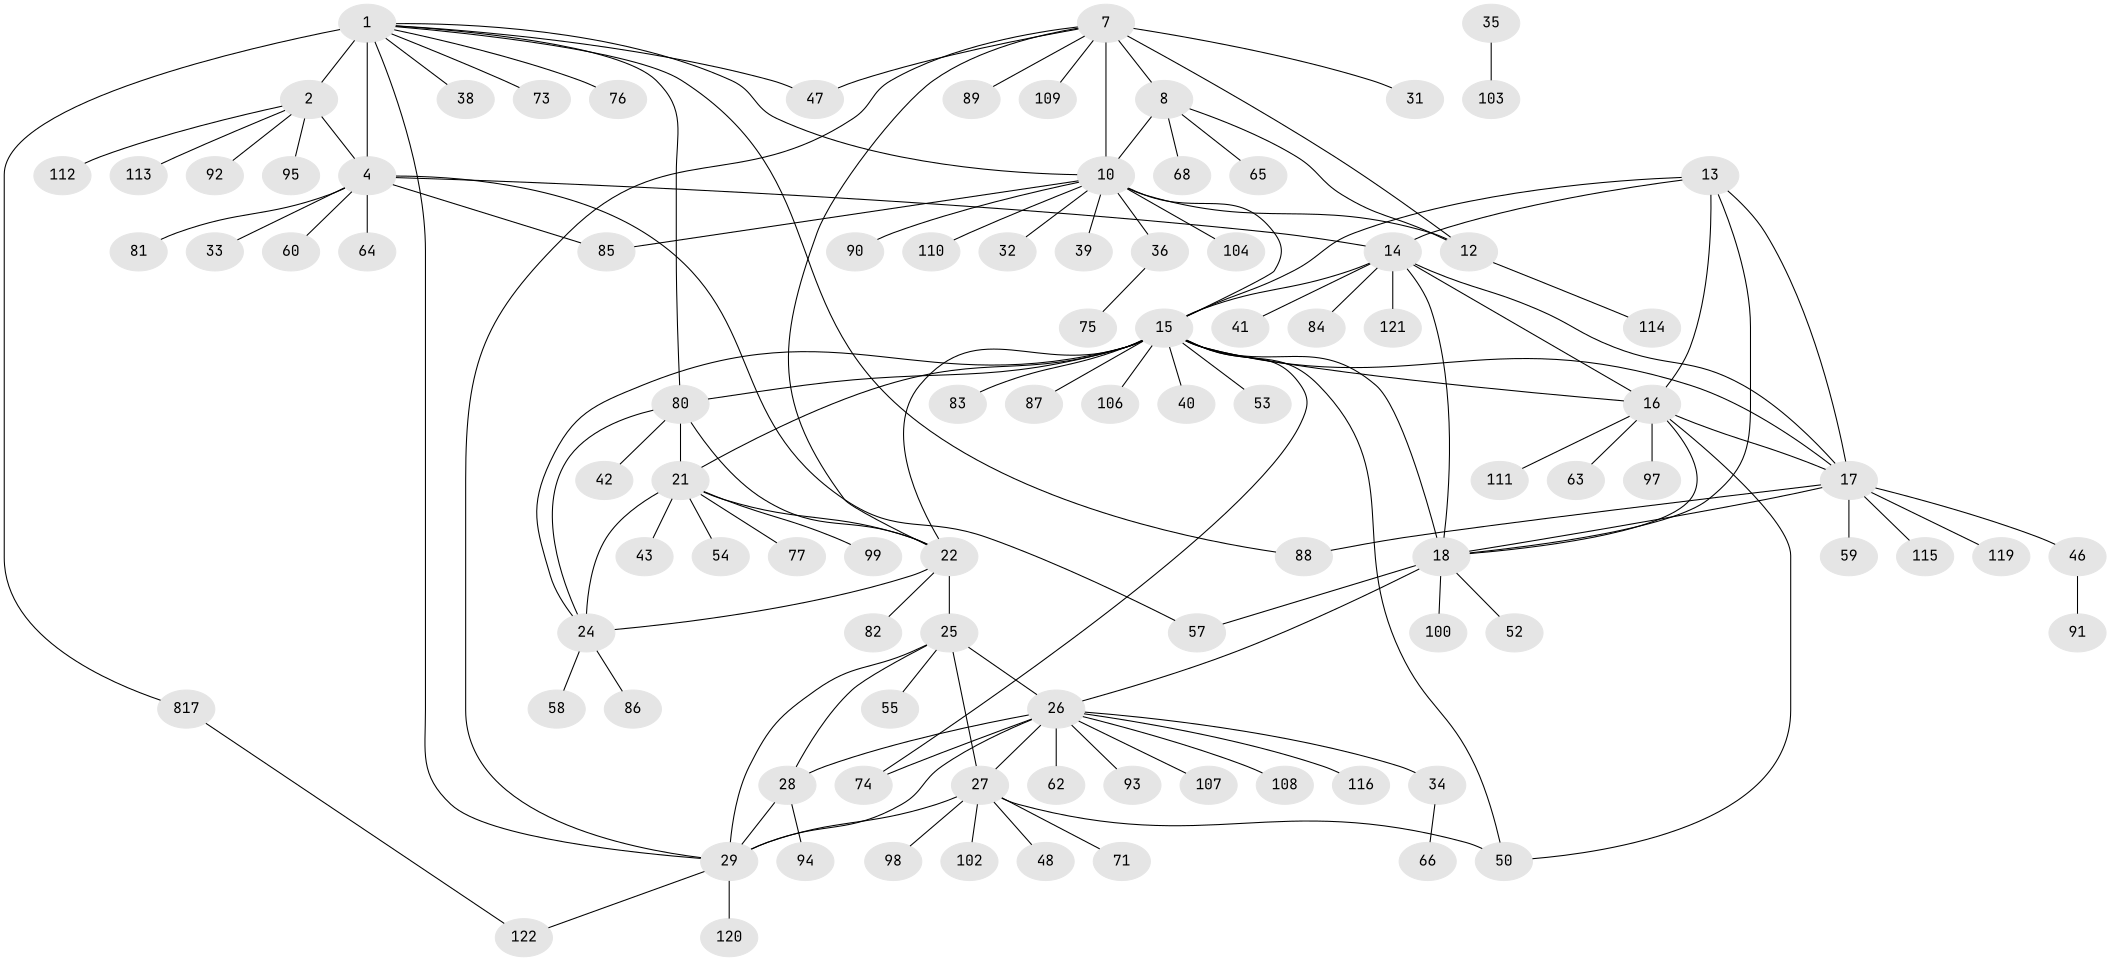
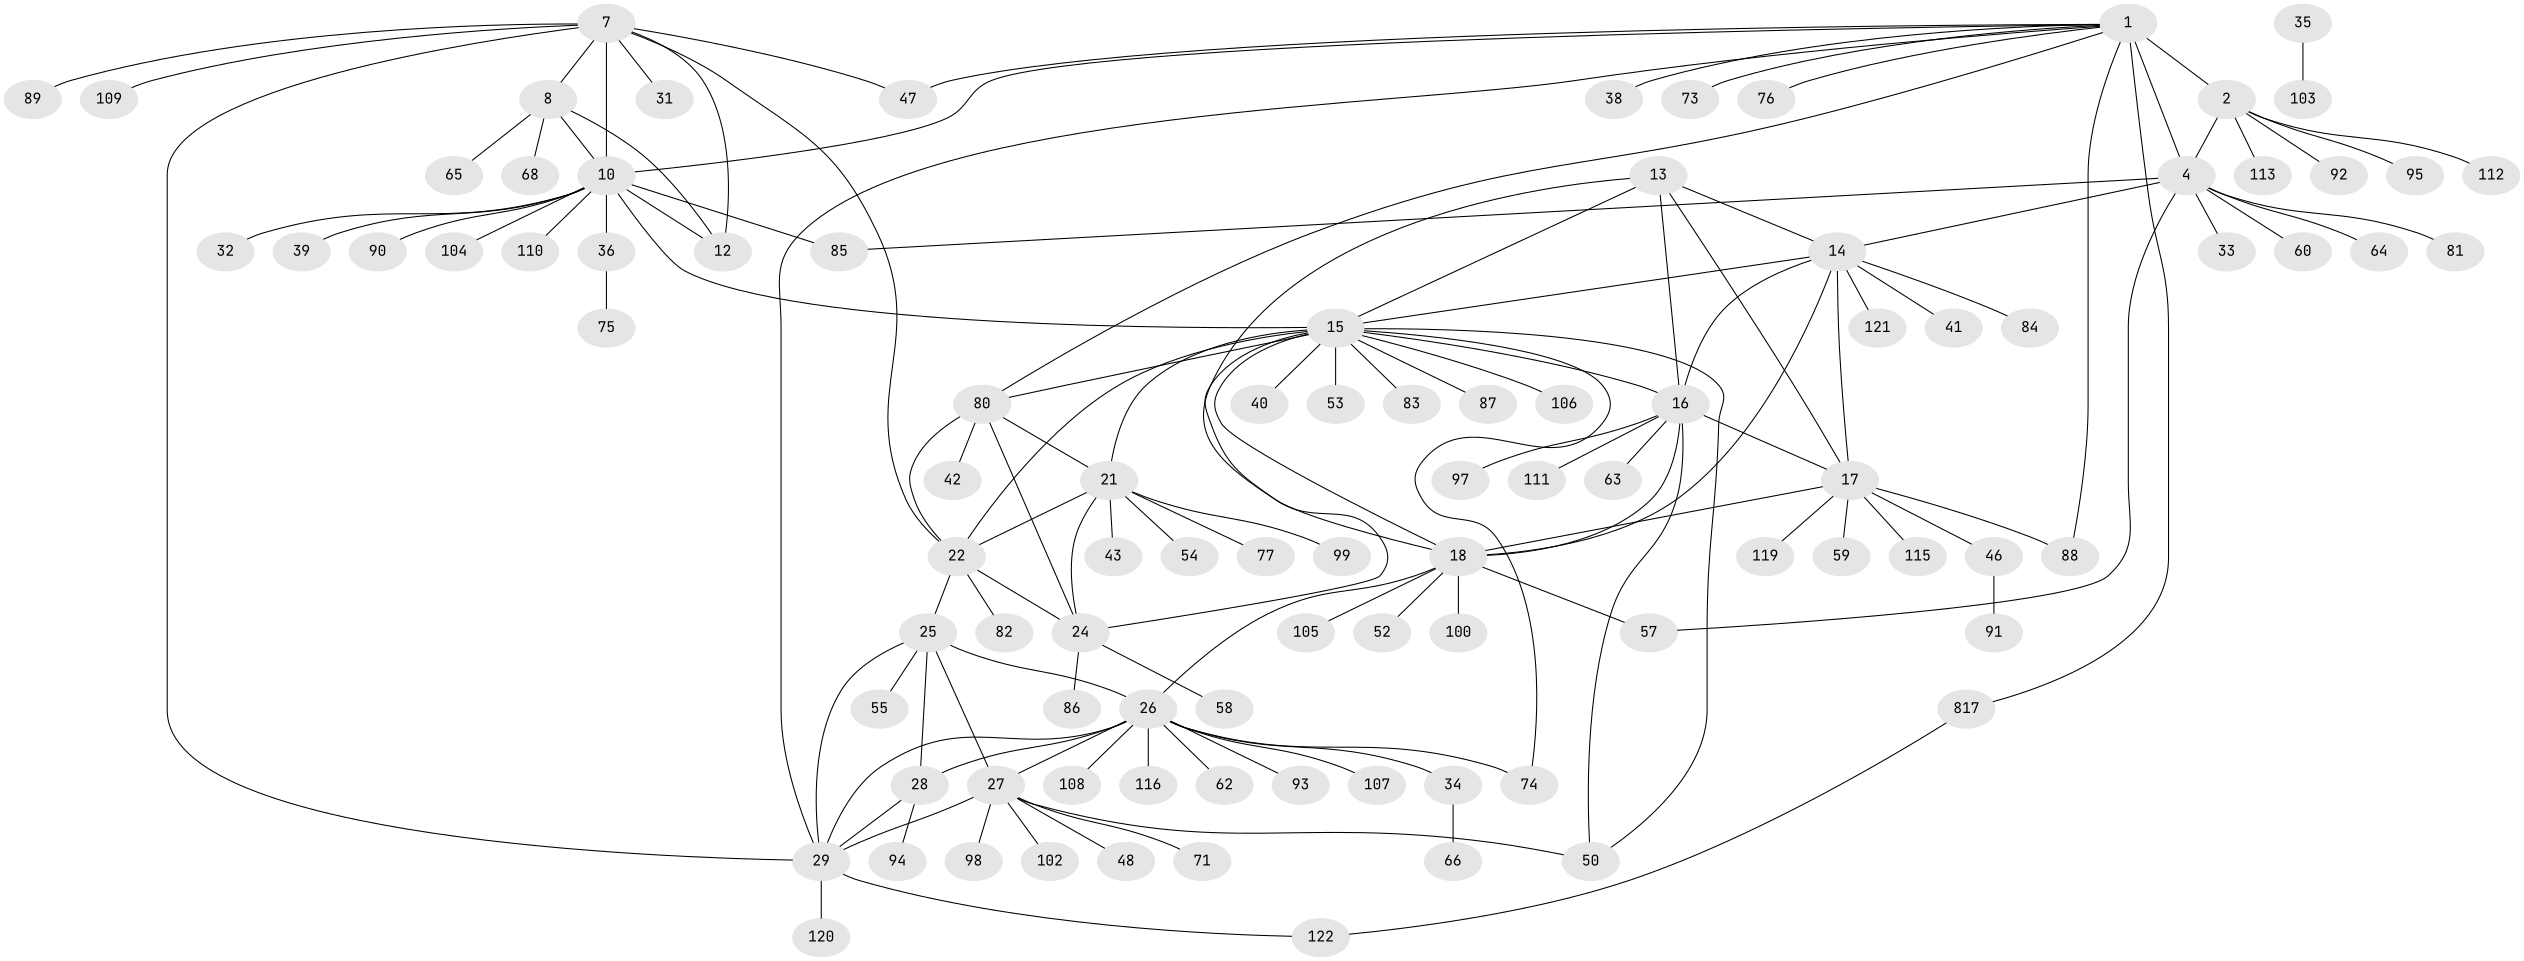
node "114": removed
edge "15" -- "17": removed
node "105": added
